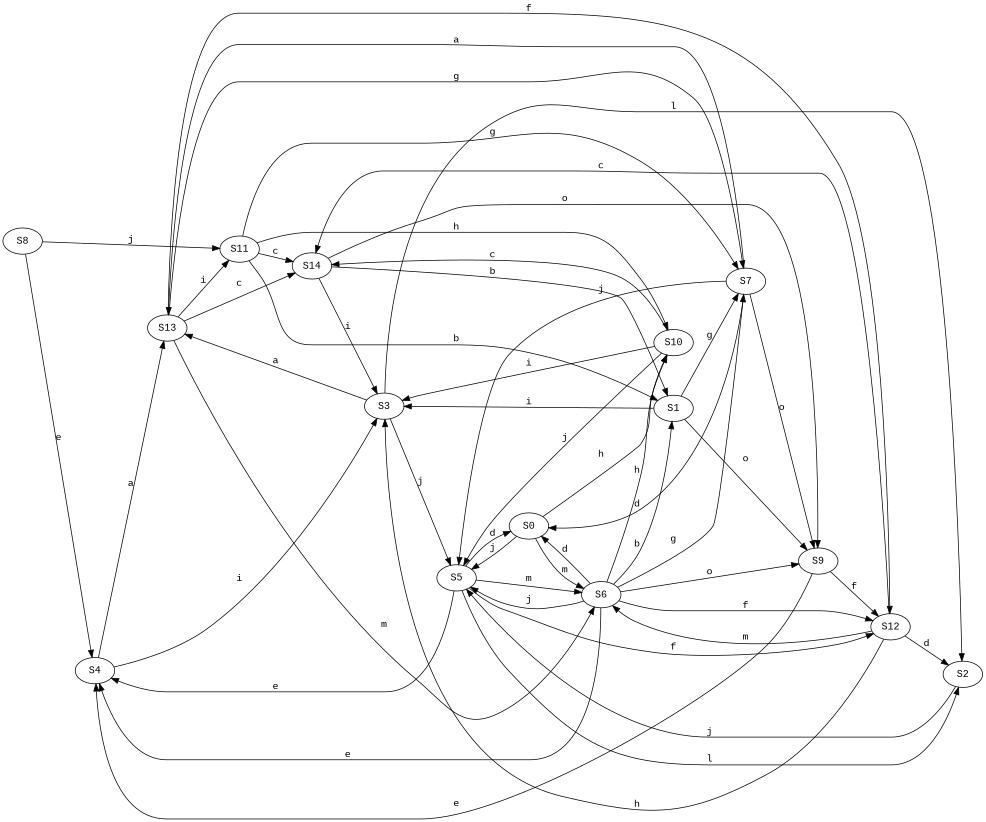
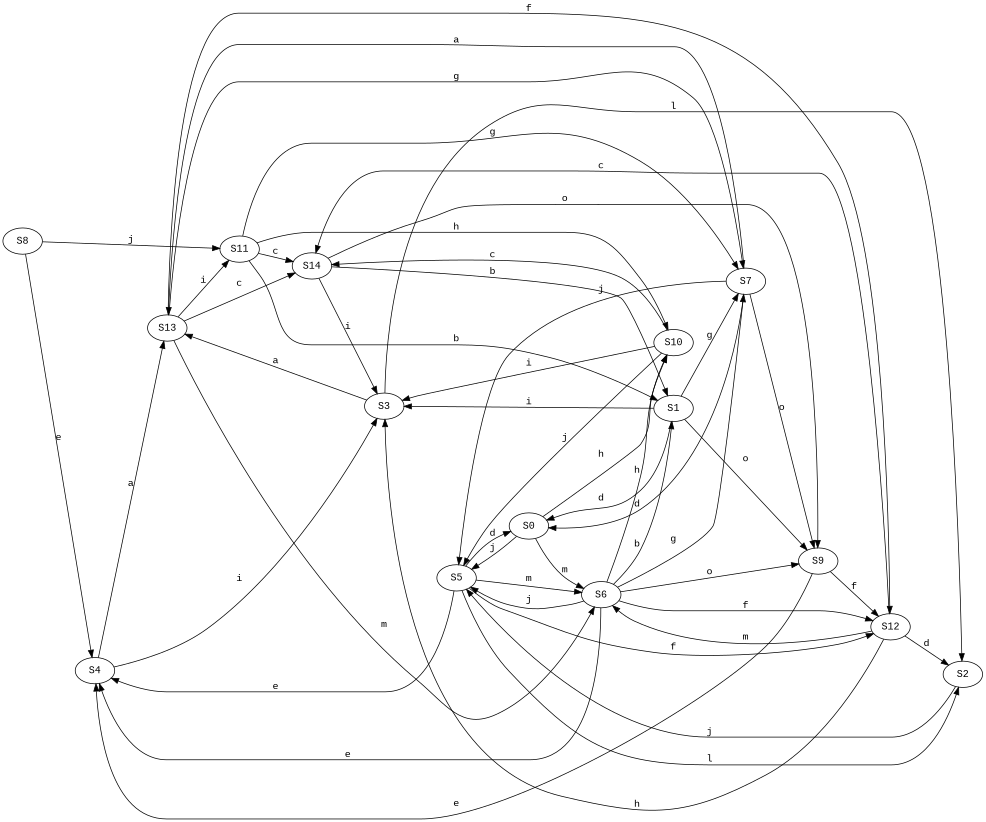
edge "S3" -> "S5": removed, label "j"
edge "S6" -> "S0": now "S1" -> "S0"
